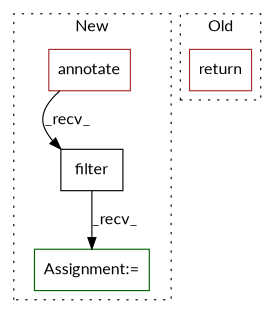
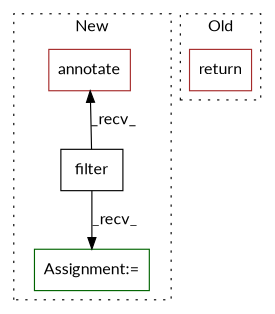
edge "annotate" -> "filter": reversed
